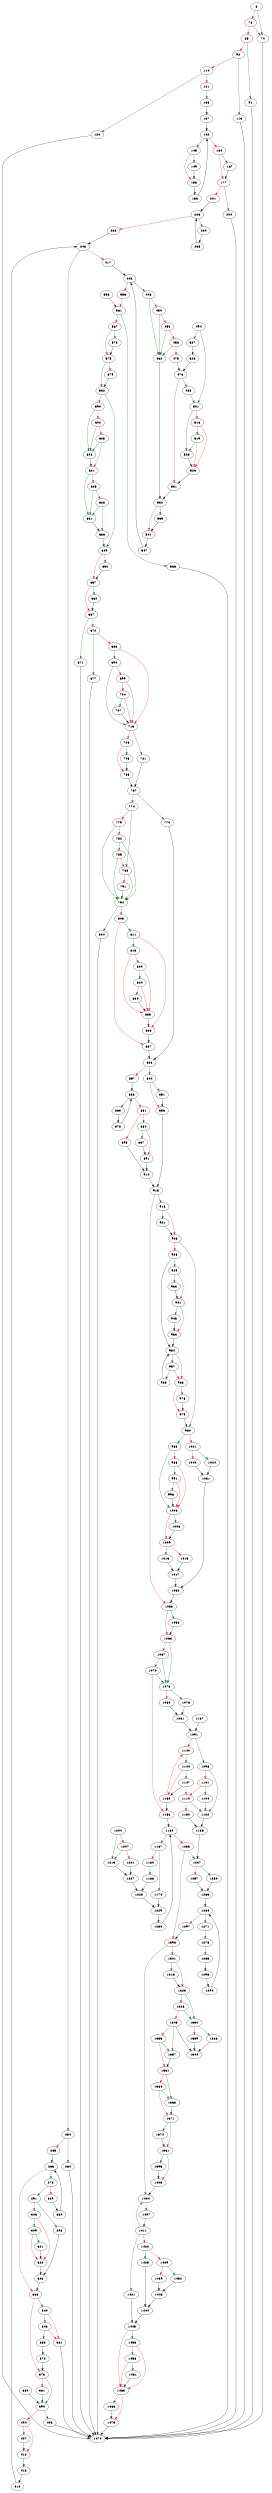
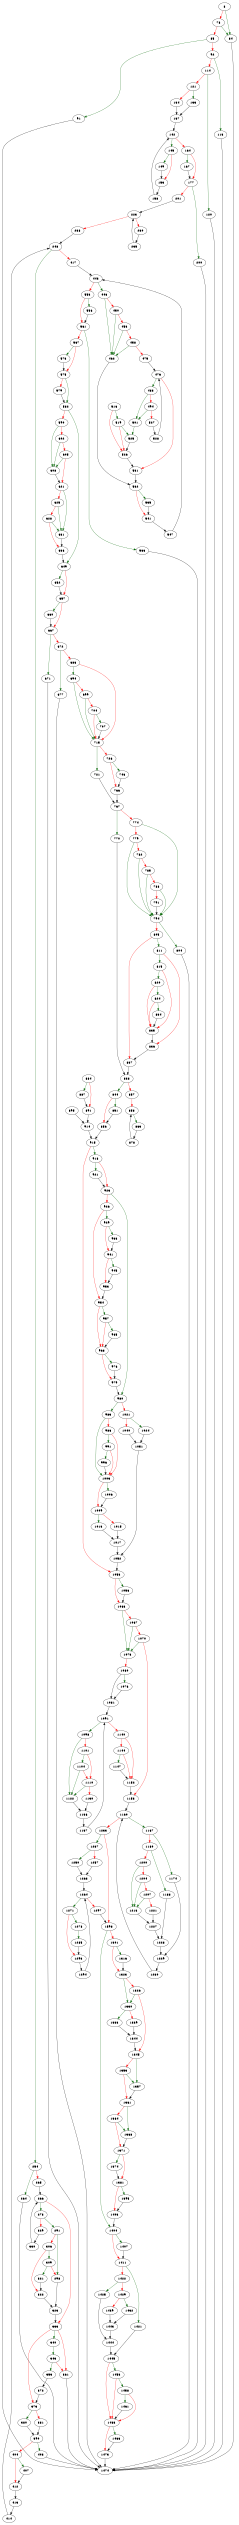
node "74": label "74" -> "84"
node "134": added
edge "223" -> "230": color darkgreen -> red
edge "553" -> "556": added
edge "483" -> "494": added
edge "501" -> "516": removed
edge "774" -> "788": now "774" -> "794"
edge "857" -> "858": color black -> red
node "881": removed
edge "926" -> "954": color black -> red
edge "965" -> "954": now "965" -> "968"
edge "1073" -> "1076": now "1080" -> "1076"
edge "1140" -> "1144": color darkgreen -> red
edge "1152" -> "1140": reversed
edge "1147" -> "1110": now "1104" -> "1110"
edge "1136" -> "1237": now "1136" -> "1137"
node "1200": added
edge "1271" -> "1293": added
edge "1345" -> "1344": reversed
edge "1411" -> "1404": reversed
edge "309" -> "322": now "309" -> "298"
edge "340" -> "361": now "333" -> "361"
edge "373" -> "390": now "373" -> "380"
